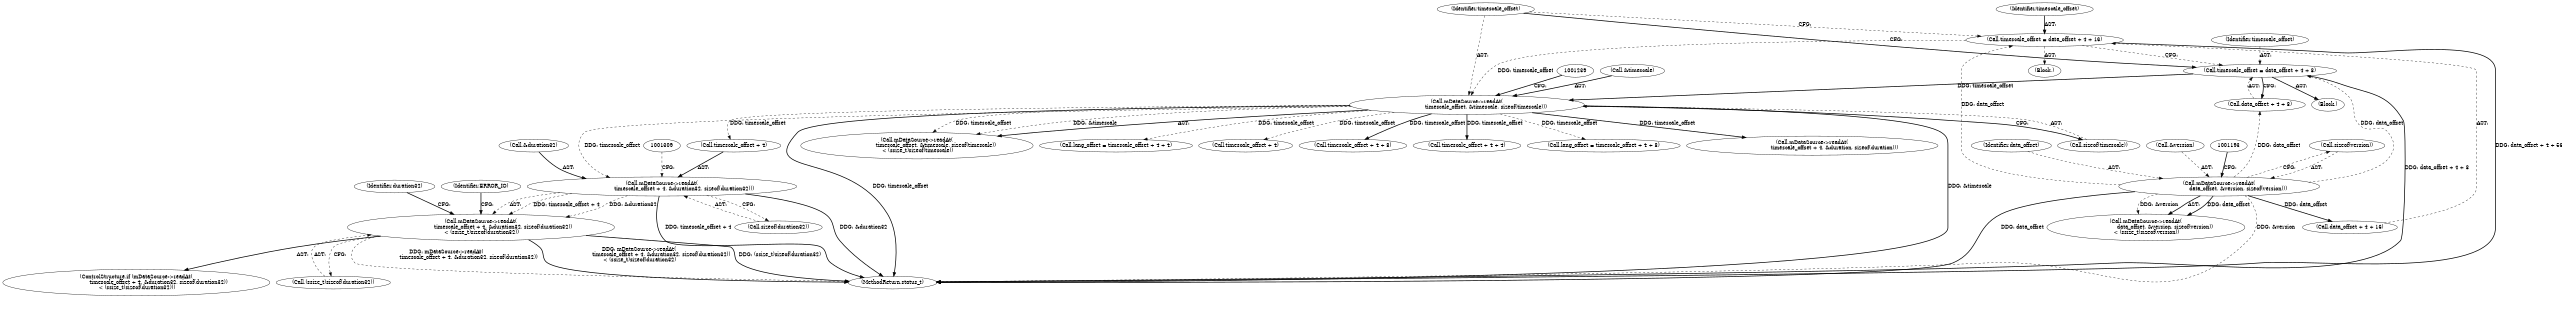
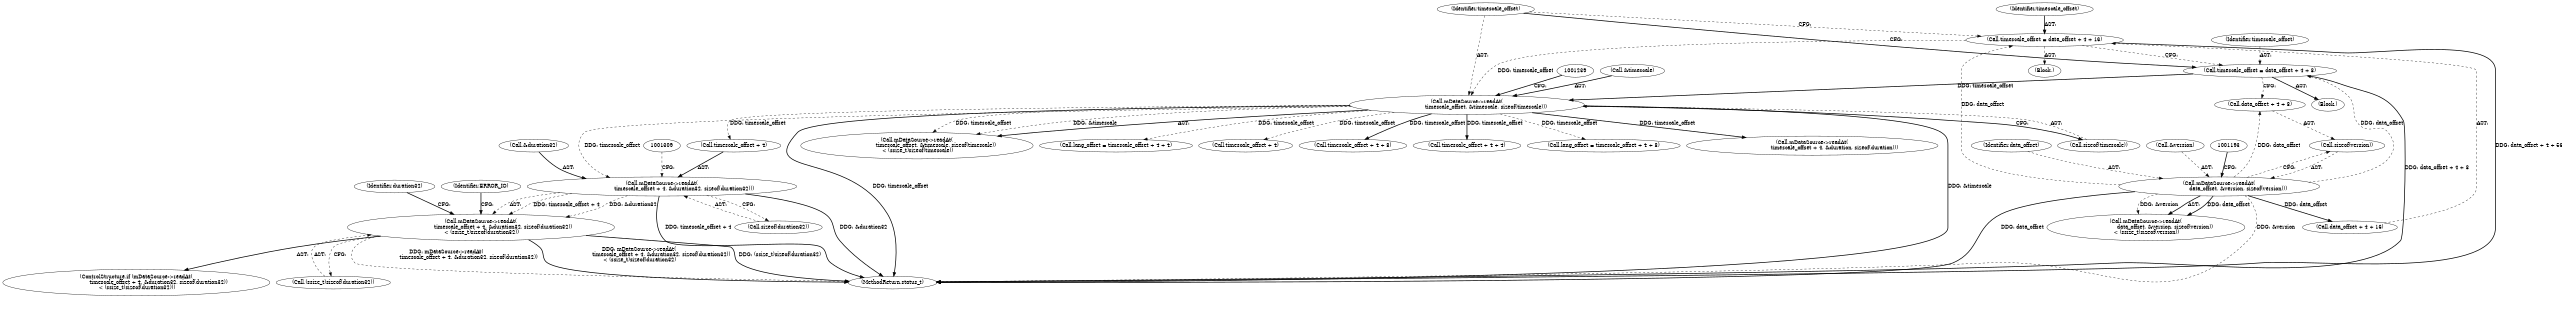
edge "(Call,timescale_offset = data_offset + 4 + 8)" -> "(Call,data_offset + 4 + 8)": style bold -> dashed
edge "(Call,data_offset + 4 + 8)" -> "(Call,timescale_offset = data_offset + 4 + 8)": now "(Call,data_offset + 4 + 8)" -> "(Call,sizeof(version))"
